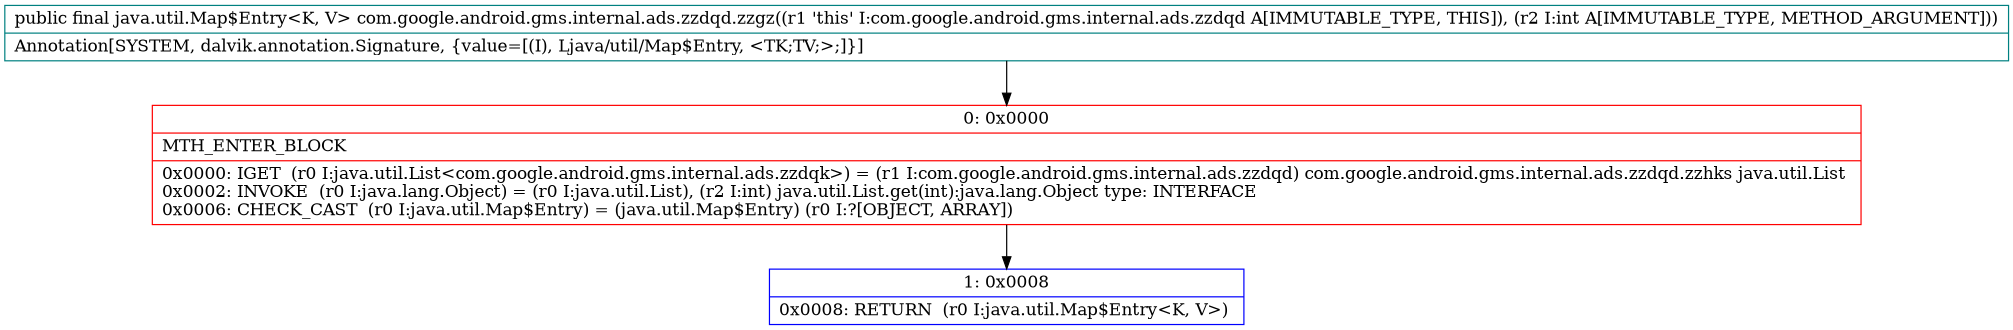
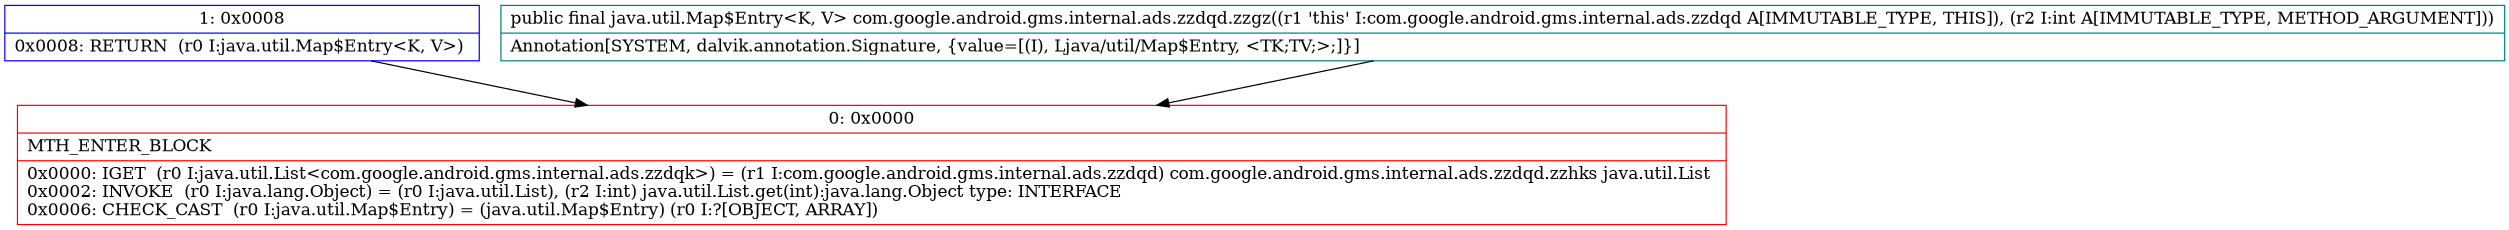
edge "0: 0x0000" -> "1: 0x0008": reversed
